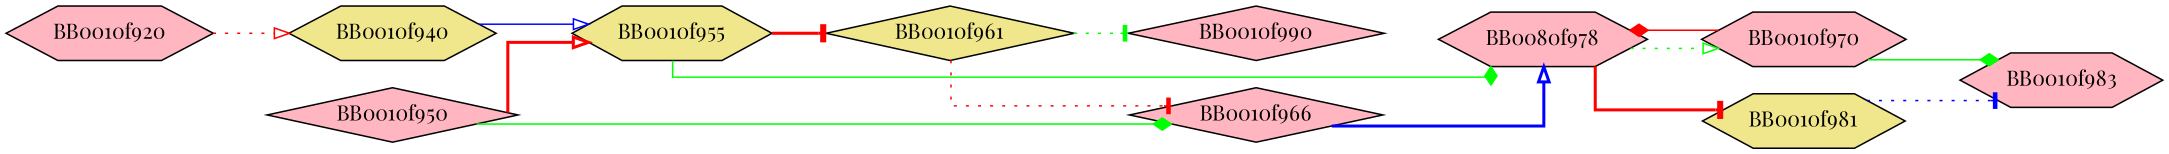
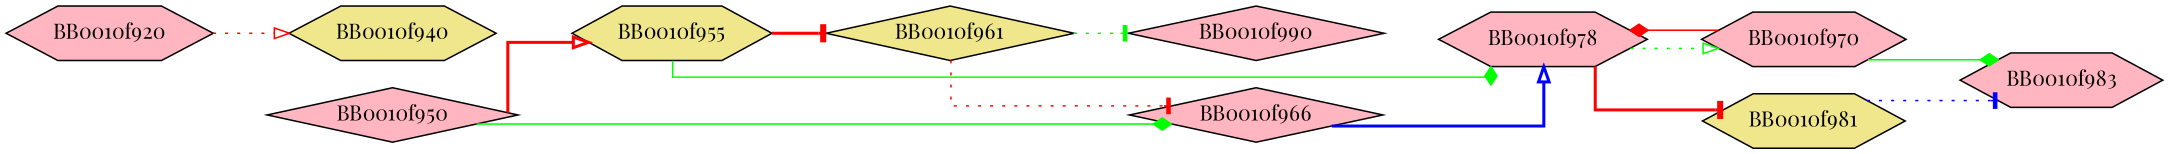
edge "BB0010f940" -> "BB0010f955": removed
node "BB0080f978": label "BB0080f978" -> "BB0010f978"
